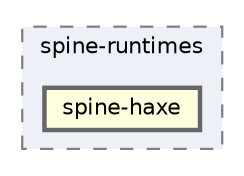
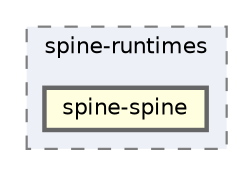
node "spine-haxe": label "spine-haxe" -> "spine-spine"
